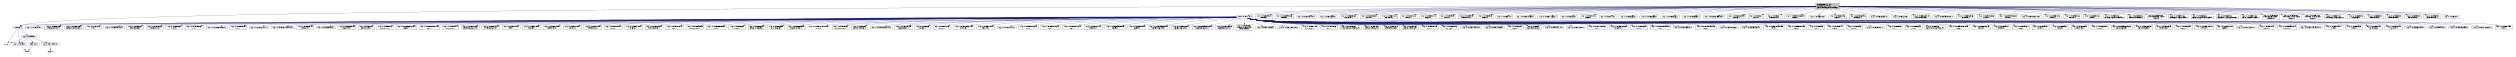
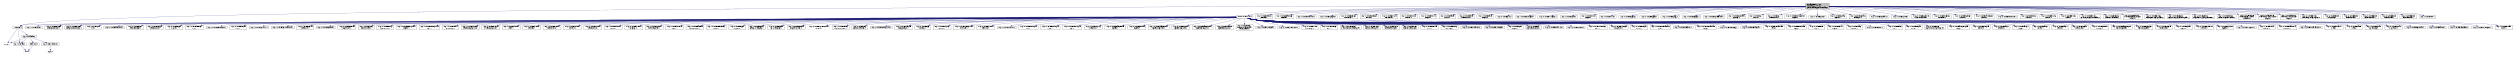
node "./mavlink_msg_led_control.h": removed
